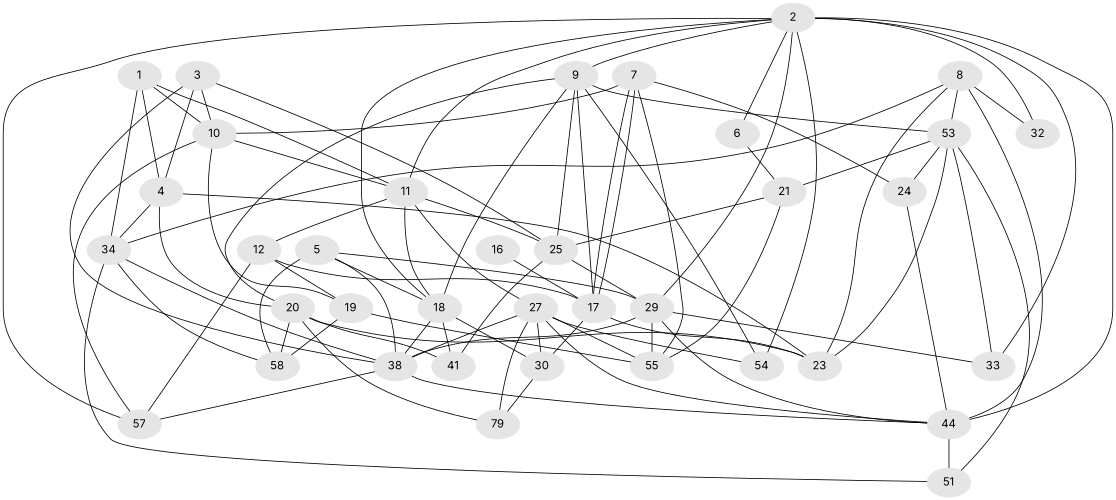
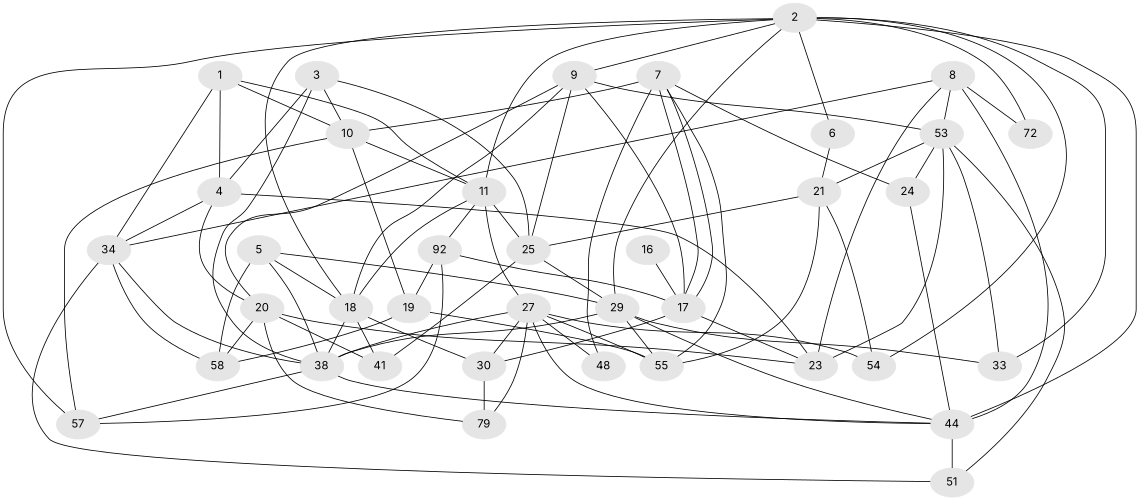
node "32": label "32" -> "72"
edge "9" -- "54": now "21" -- "54"
node "12": label "12" -> "92"
node "48": added
